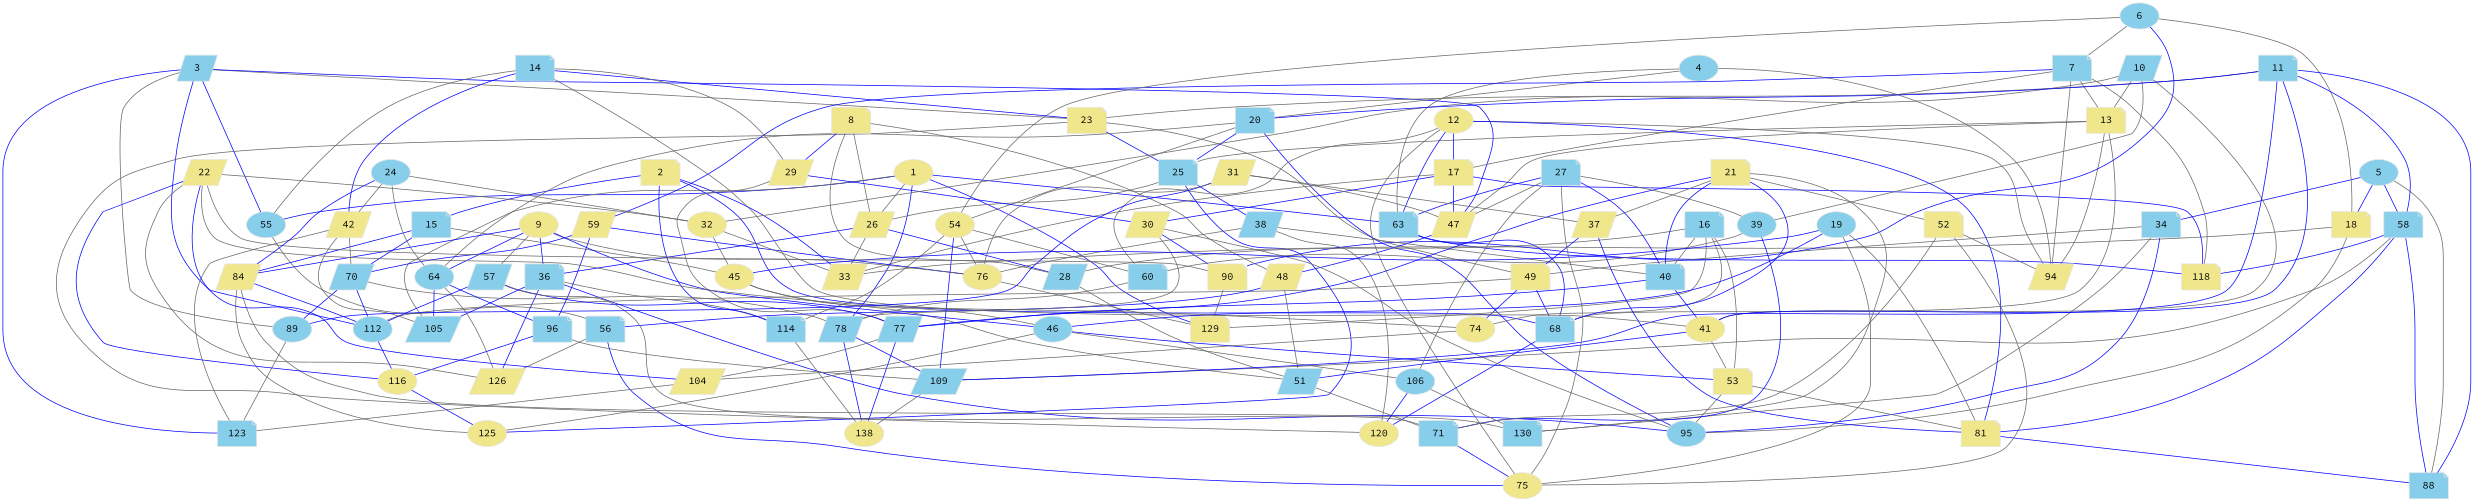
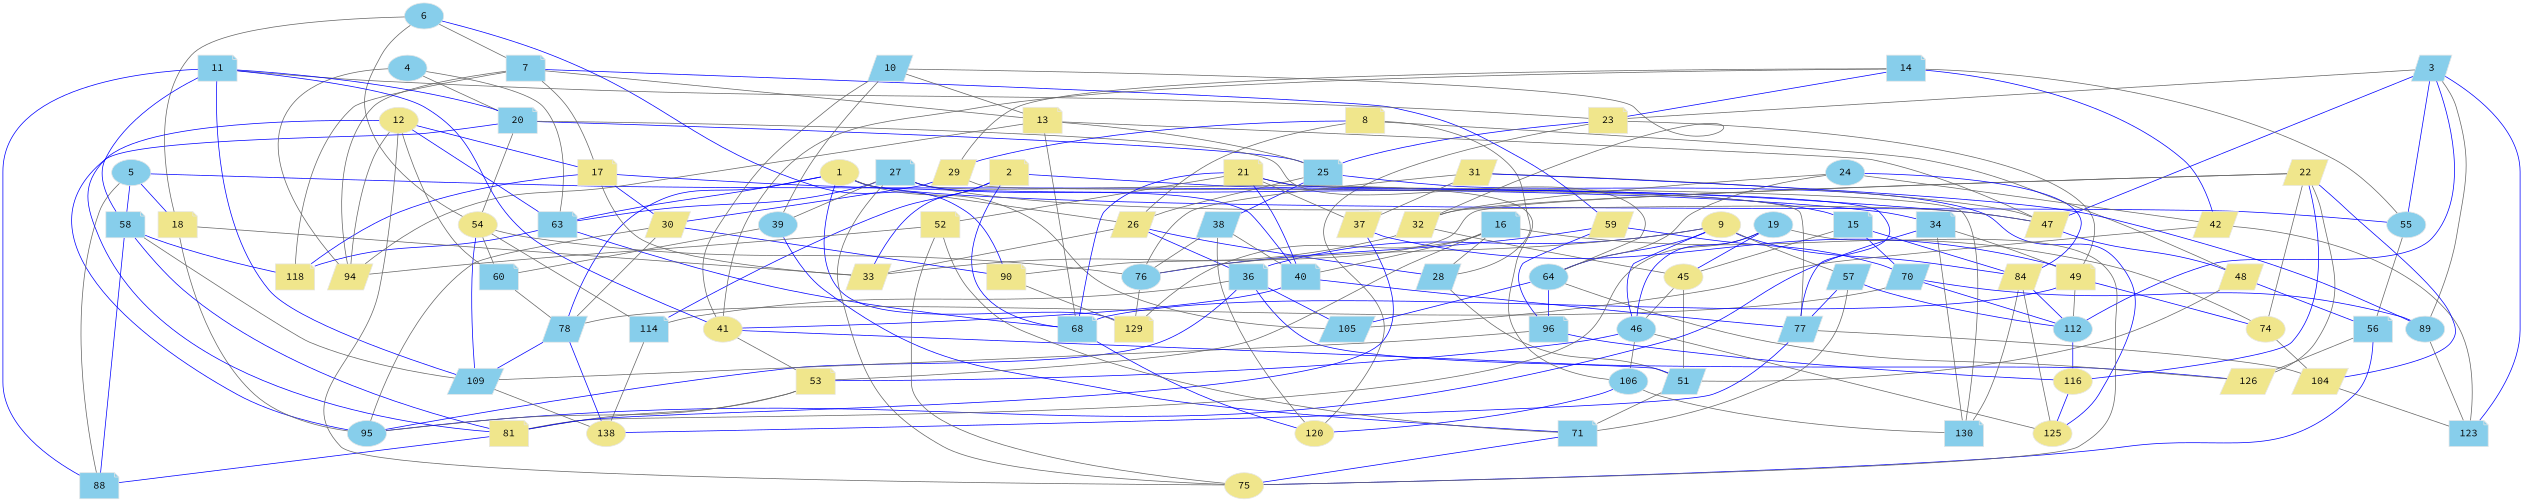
node "32": shape ellipse -> parallelogram
edge "42" -- "70": removed
node "76": fillcolor khaki -> skyblue
